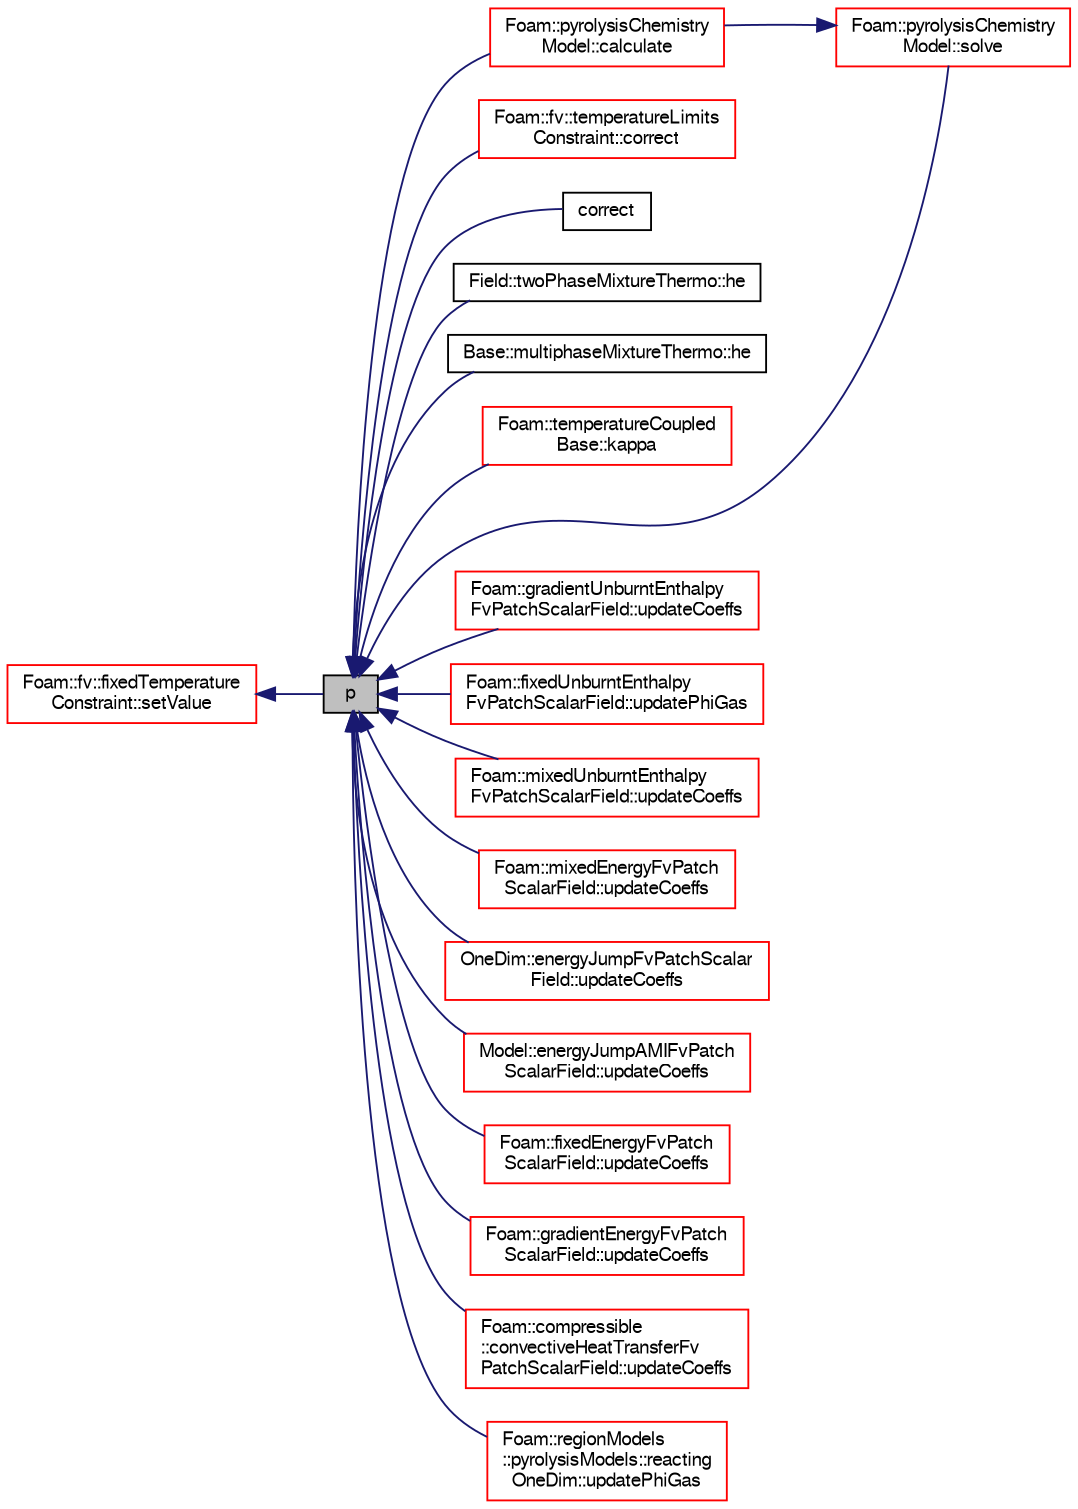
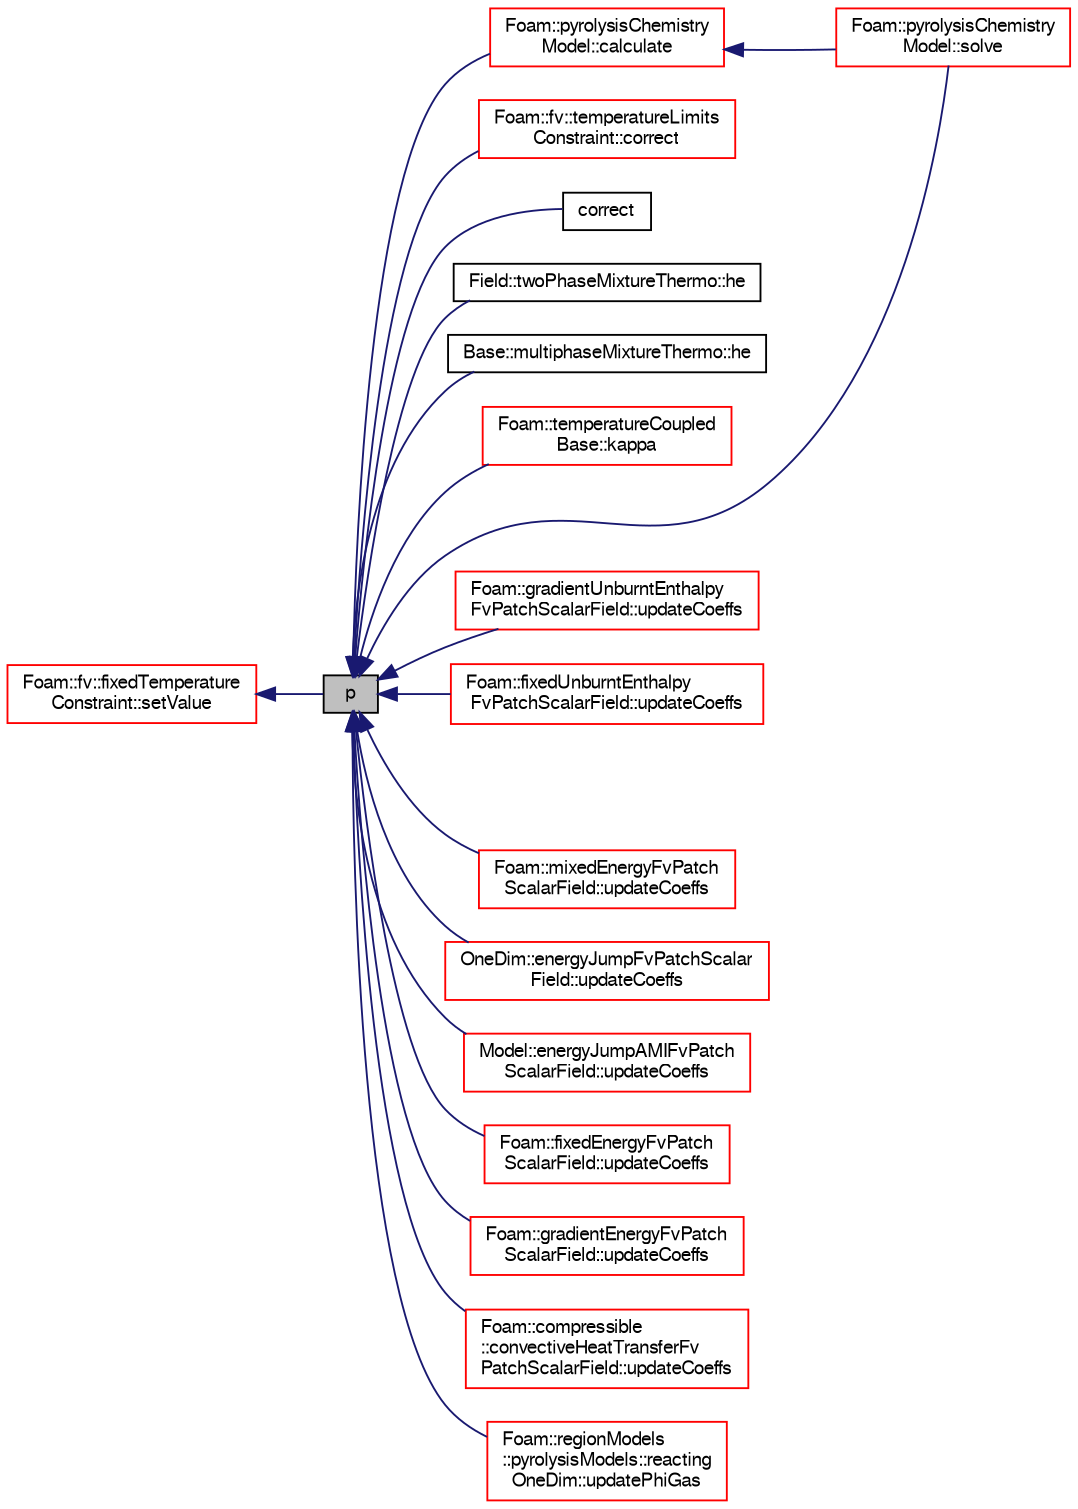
edge "Foam::pyrolysisChemistry Model::calculate" -> "Foam::pyrolysisChemistry Model::solve": reversed
node "Foam::fixedUnburntEnthalpy FvPatchScalarField::updatePhiGas": label "Foam::fixedUnburntEnthalpy FvPatchScalarField::updatePhiGas" -> "Foam::fixedUnburntEnthalpy FvPatchScalarField::updateCoeffs"
node "Foam::mixedUnburntEnthalpy FvPatchScalarField::updateCoeffs": removed
